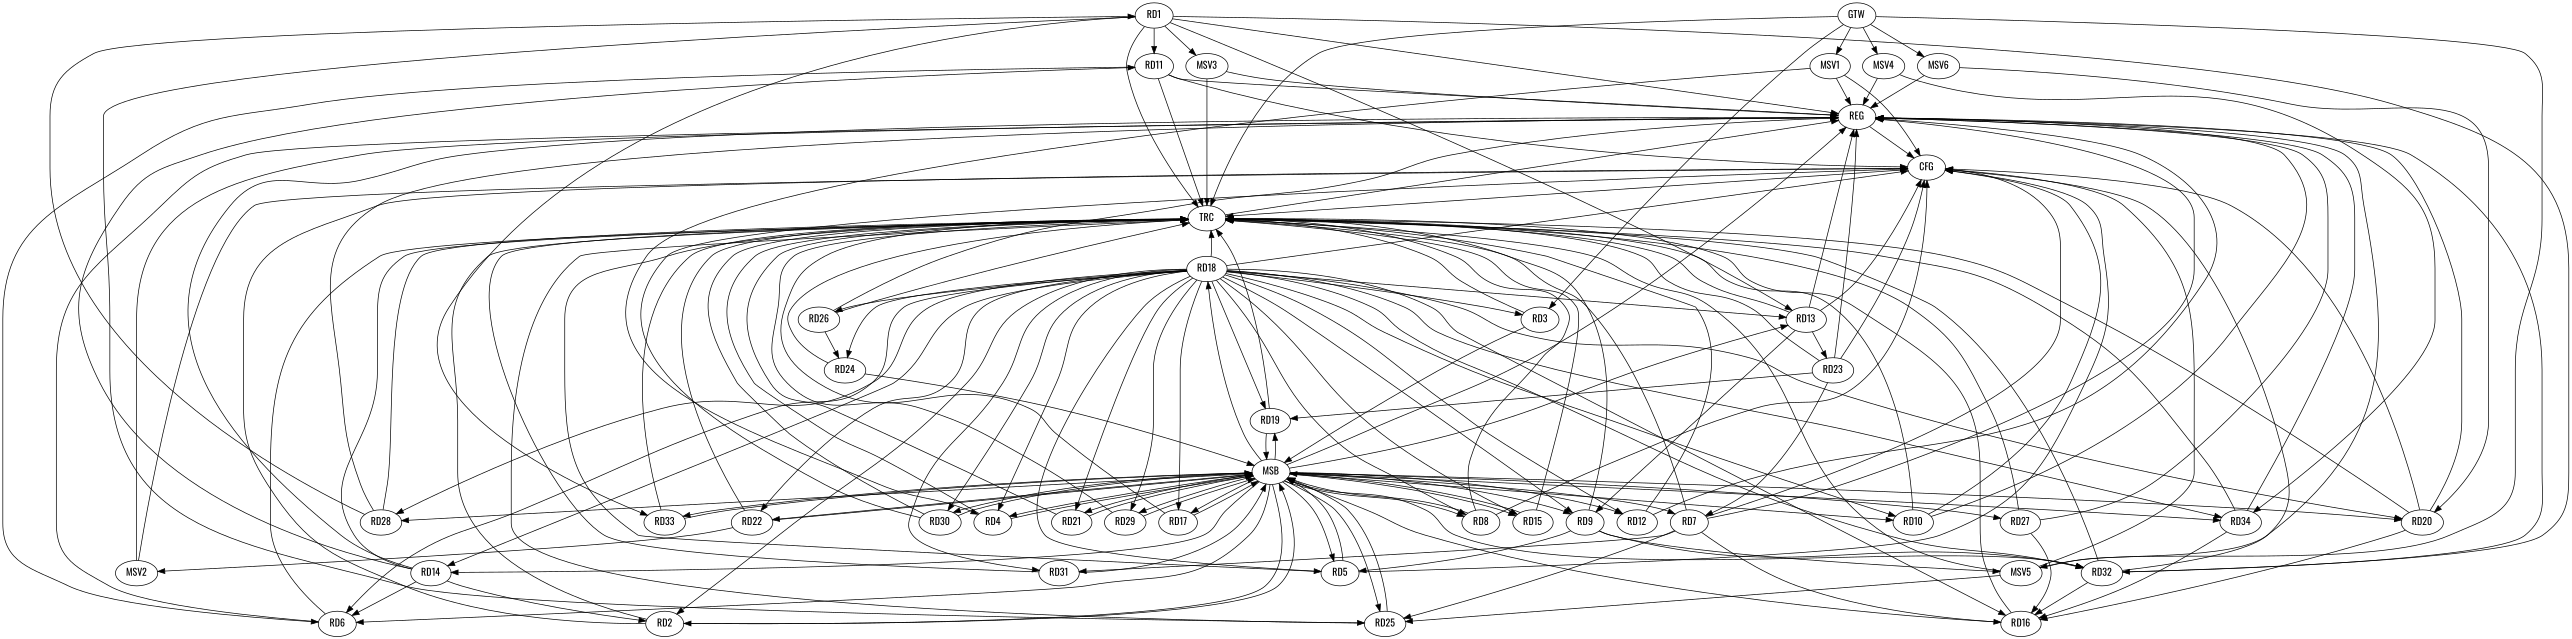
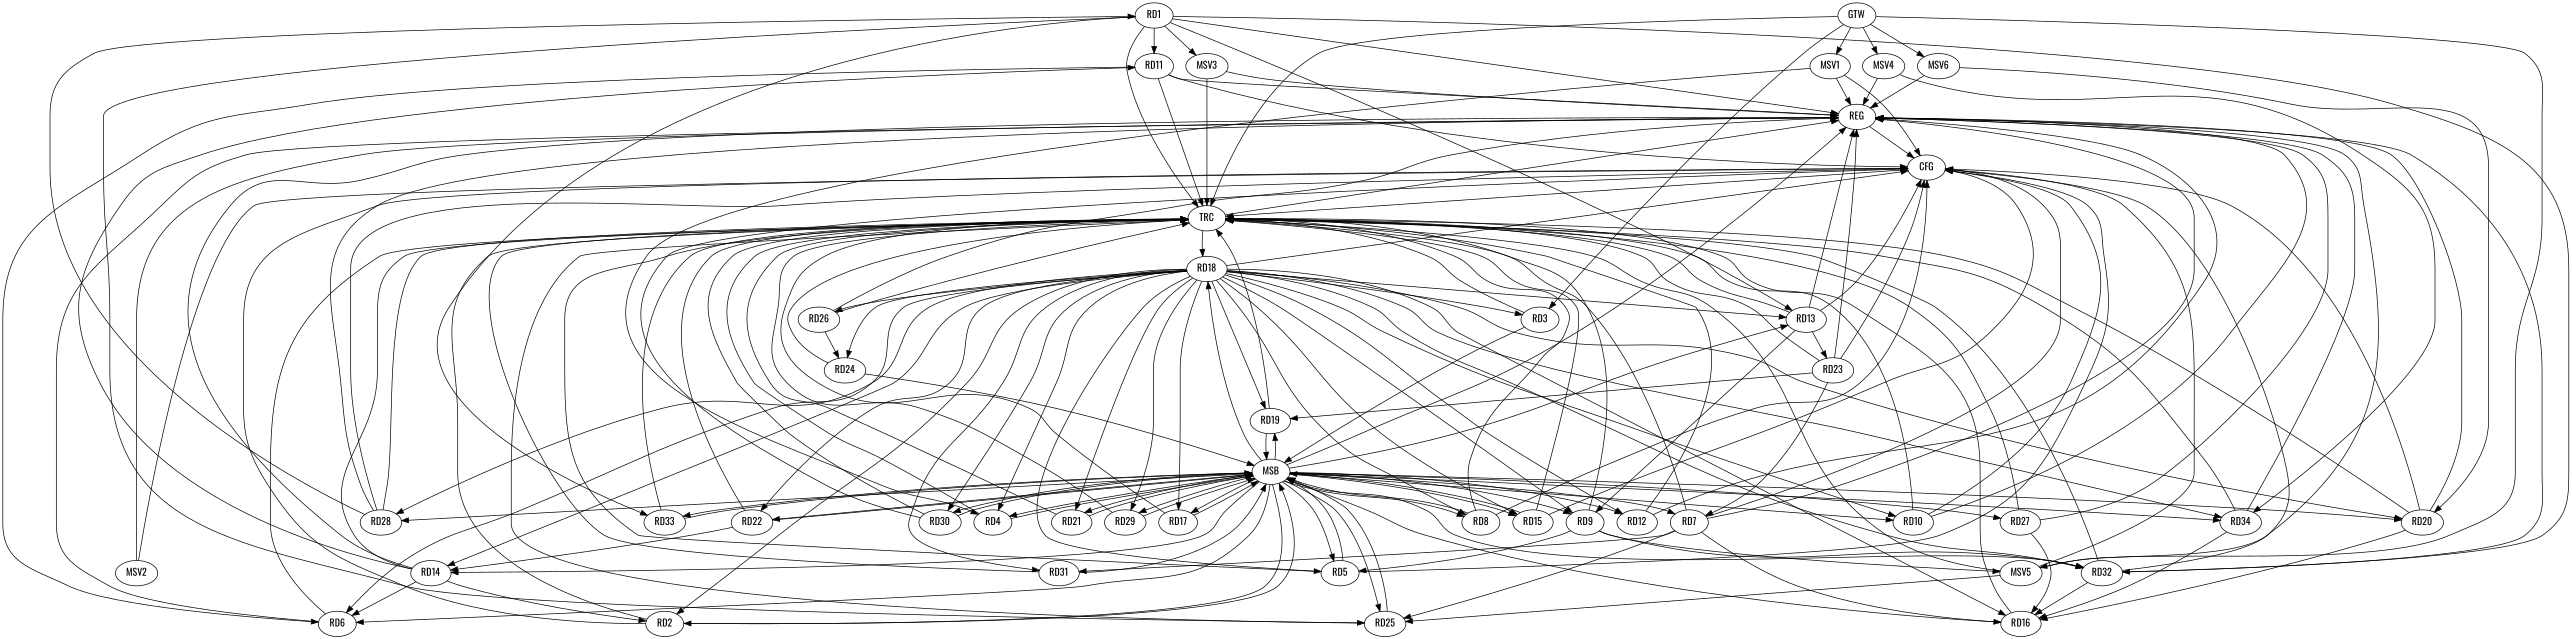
edge "RD28" -> "CFG": added
edge "RD18" -> "TRC": reversed
edge "RD15" -> "CFG": added
edge "RD22" -> "MSV2": now "RD22" -> "RD14"
